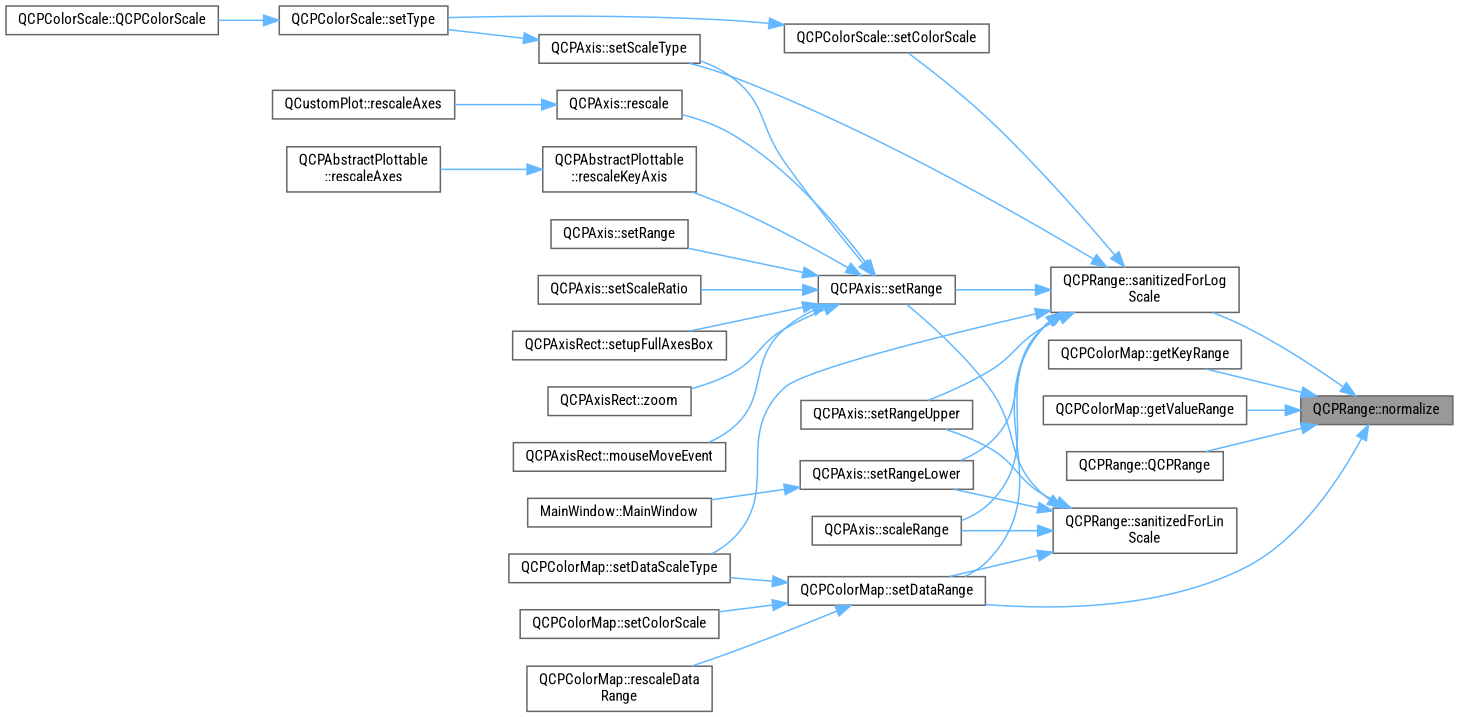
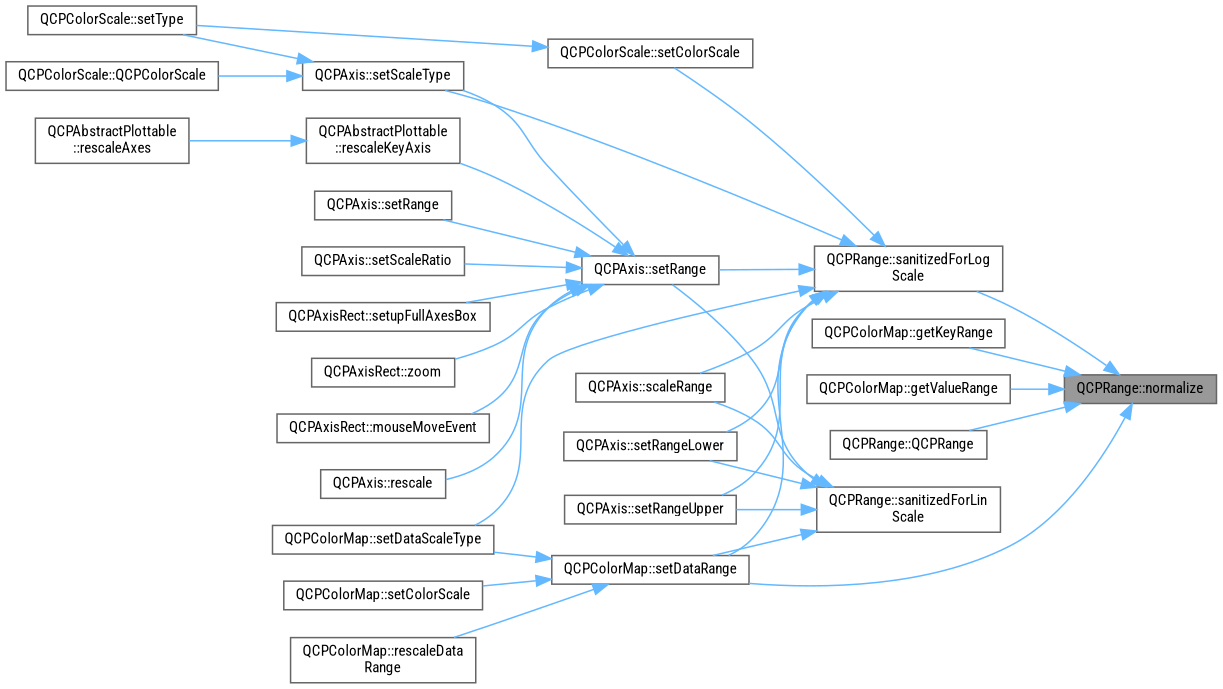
edge "QCPColorScale::QCPColorScale" -> "QCPColorScale::setType": now "QCPColorScale::QCPColorScale" -> "QCPAxis::setScaleType"
node "QCustomPlot::rescaleAxes": removed
node "MainWindow::MainWindow": removed
